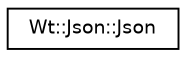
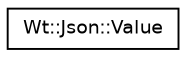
node "Wt::Json::Json": label "Wt::Json::Json" -> "Wt::Json::Value"
